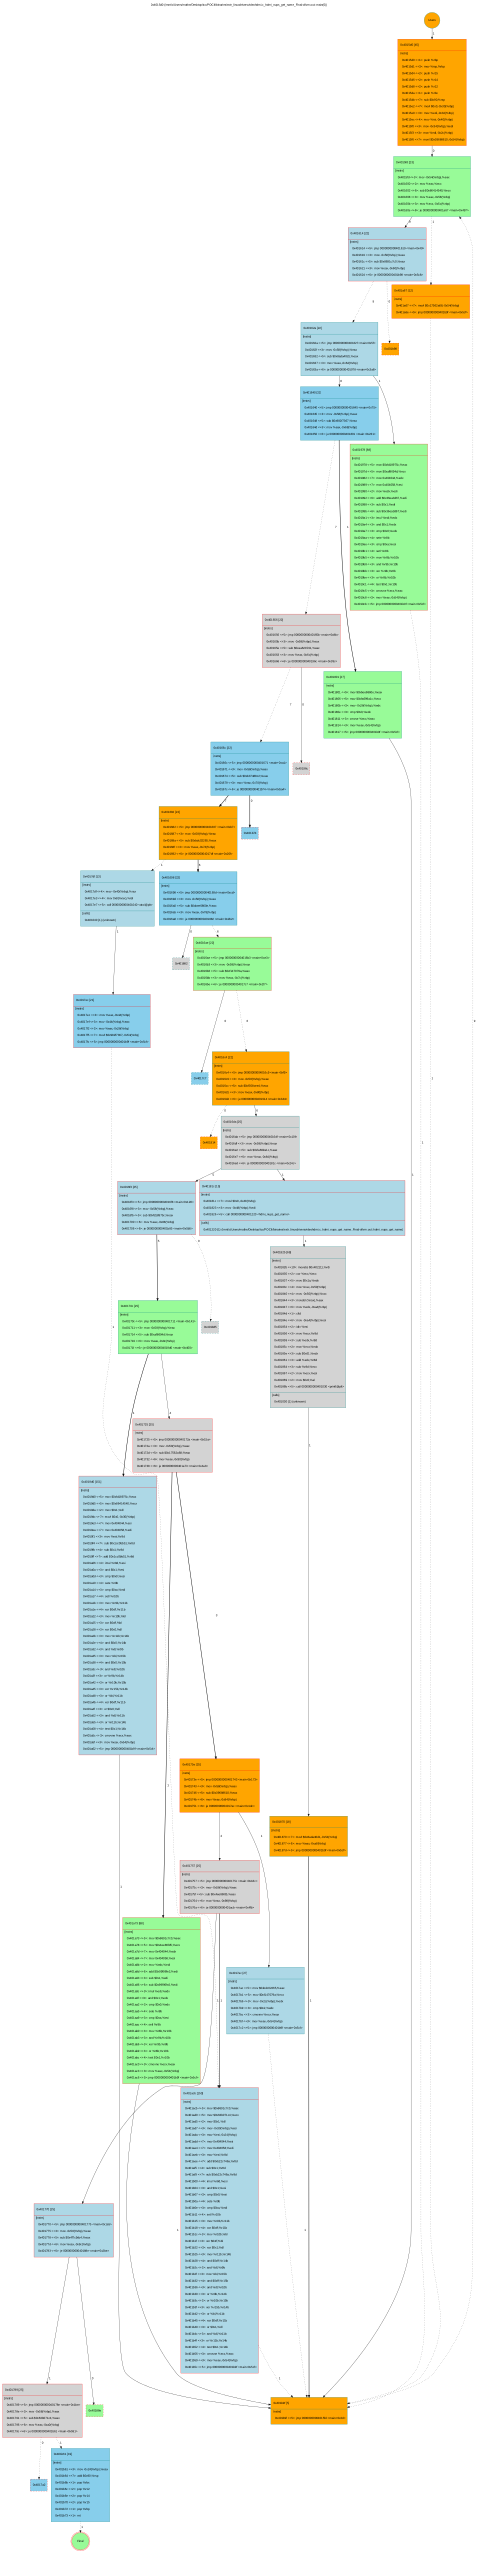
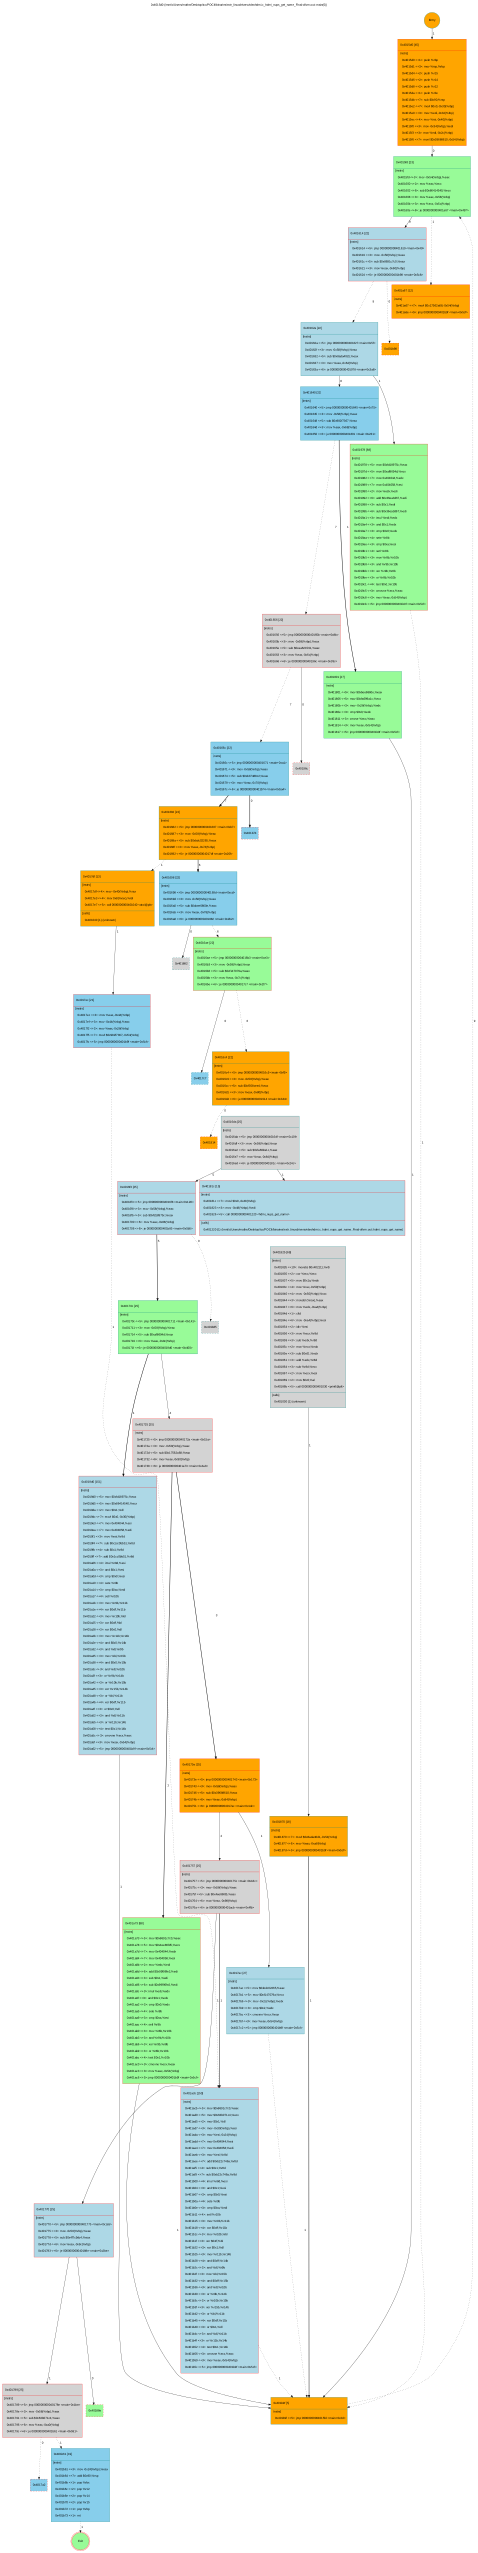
node "Users": label "Users" -> "Entry"
node "0x4017df [13]": fillcolor lightblue -> orange
edge "0x4016c4 [22]" -> "0x4016da [25]": removed, label "6"
edge "0x40181c [15]" -> "0x40182b [69]": removed, label "1"
edge "0x401a67 [12]" -> "0x401b9f [5]": removed, label "1"
node "Final": label "Final" -> "Exit"
